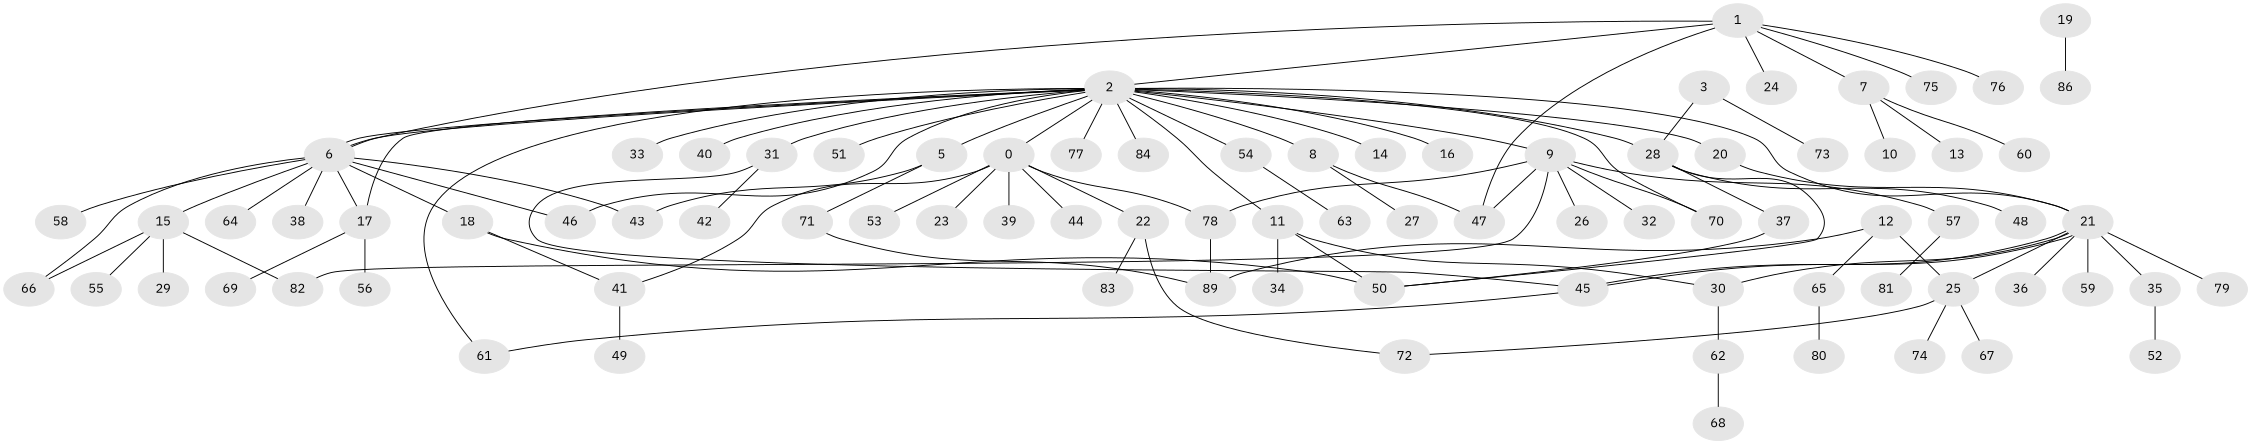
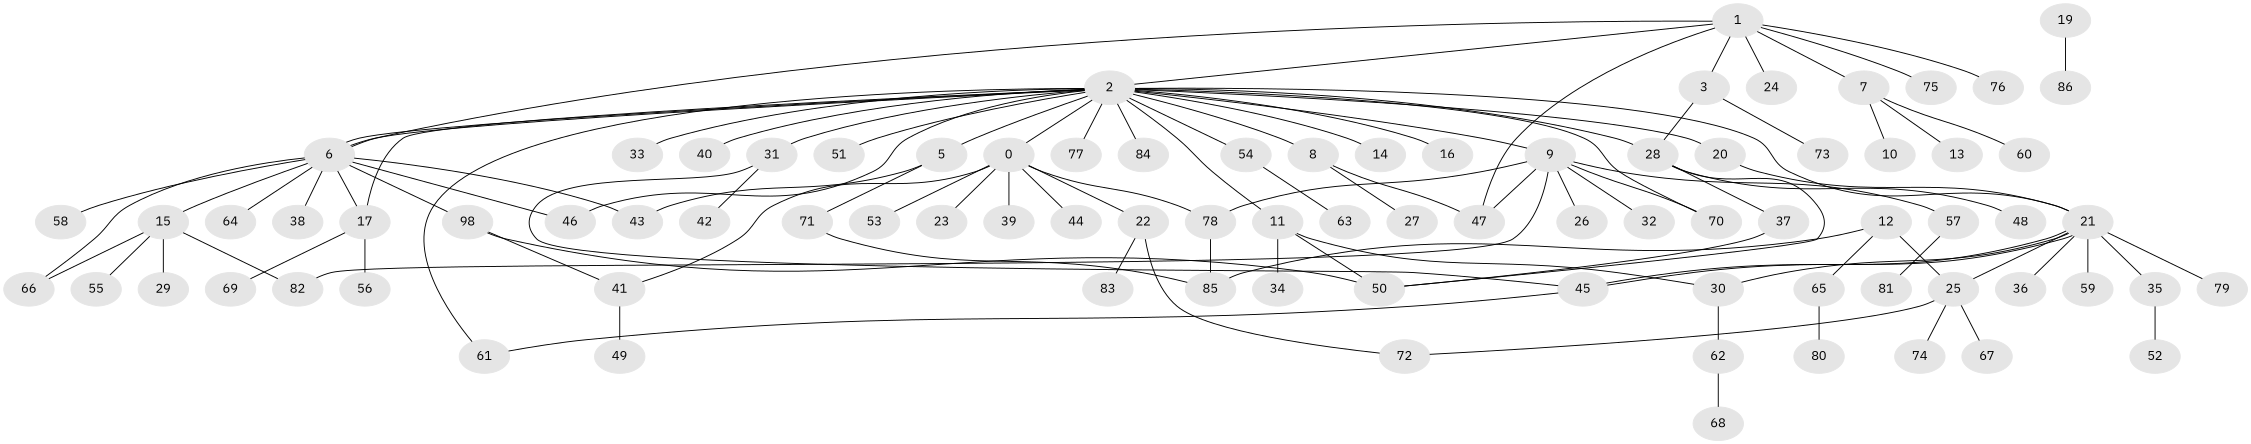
edge "1" -- "3": added
node "18": label "18" -> "98"
node "89": label "89" -> "85"
